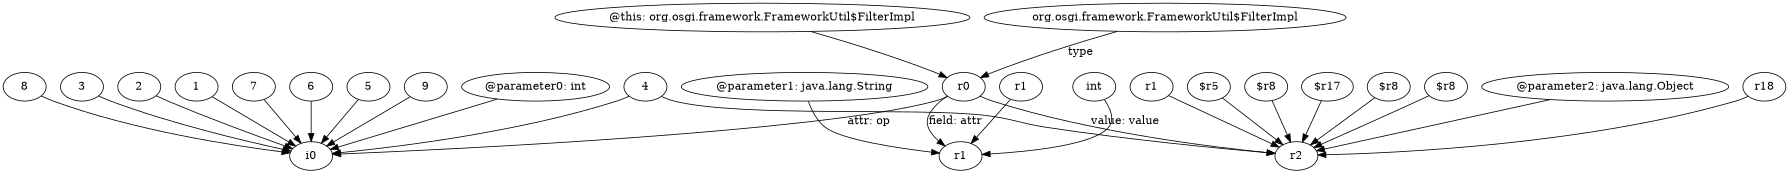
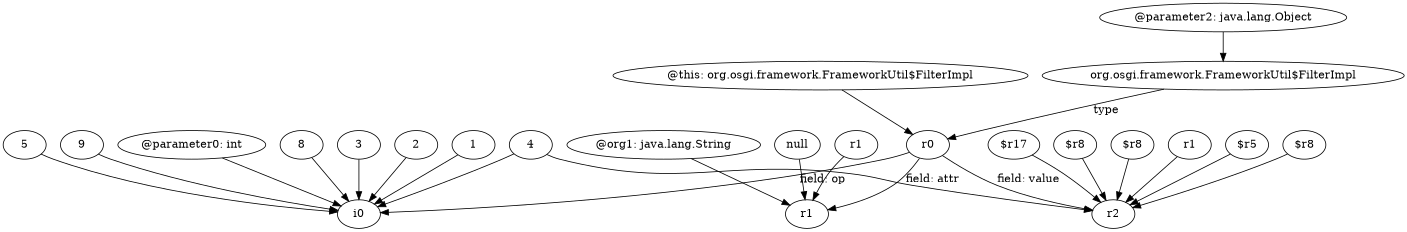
node "7": removed
node "6": removed
node "@parameter1: java.lang.String": label "@parameter1: java.lang.String" -> "@org1: java.lang.String"
node "int": label "int" -> "null"
node "r18": removed
edge "r0" -> "i0": label "attr: op" -> "field: op"
edge "r0" -> "r2": label "value: value" -> "field: value"
edge "@parameter2: java.lang.Object" -> "r2": now "@parameter2: java.lang.Object" -> "org.osgi.framework.FrameworkUtil$FilterImpl"
